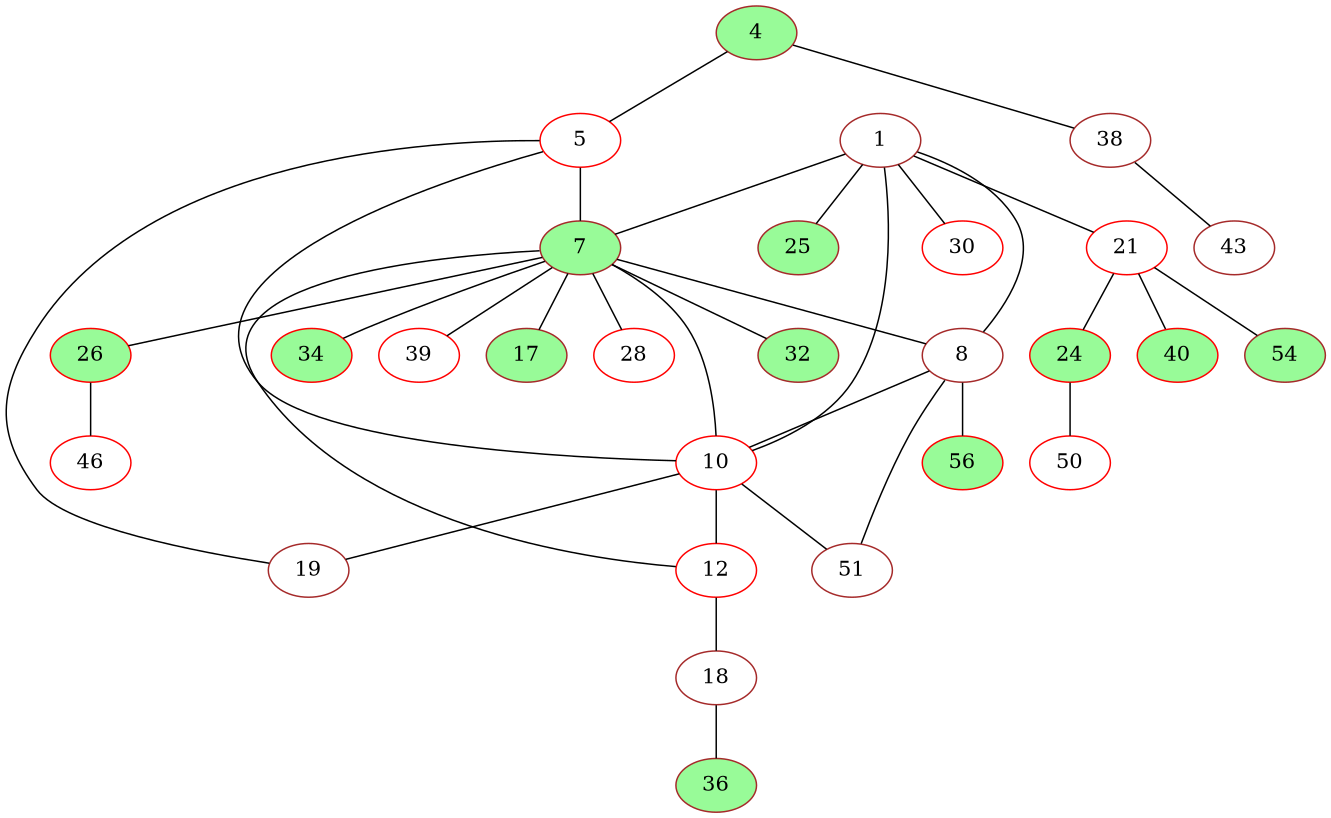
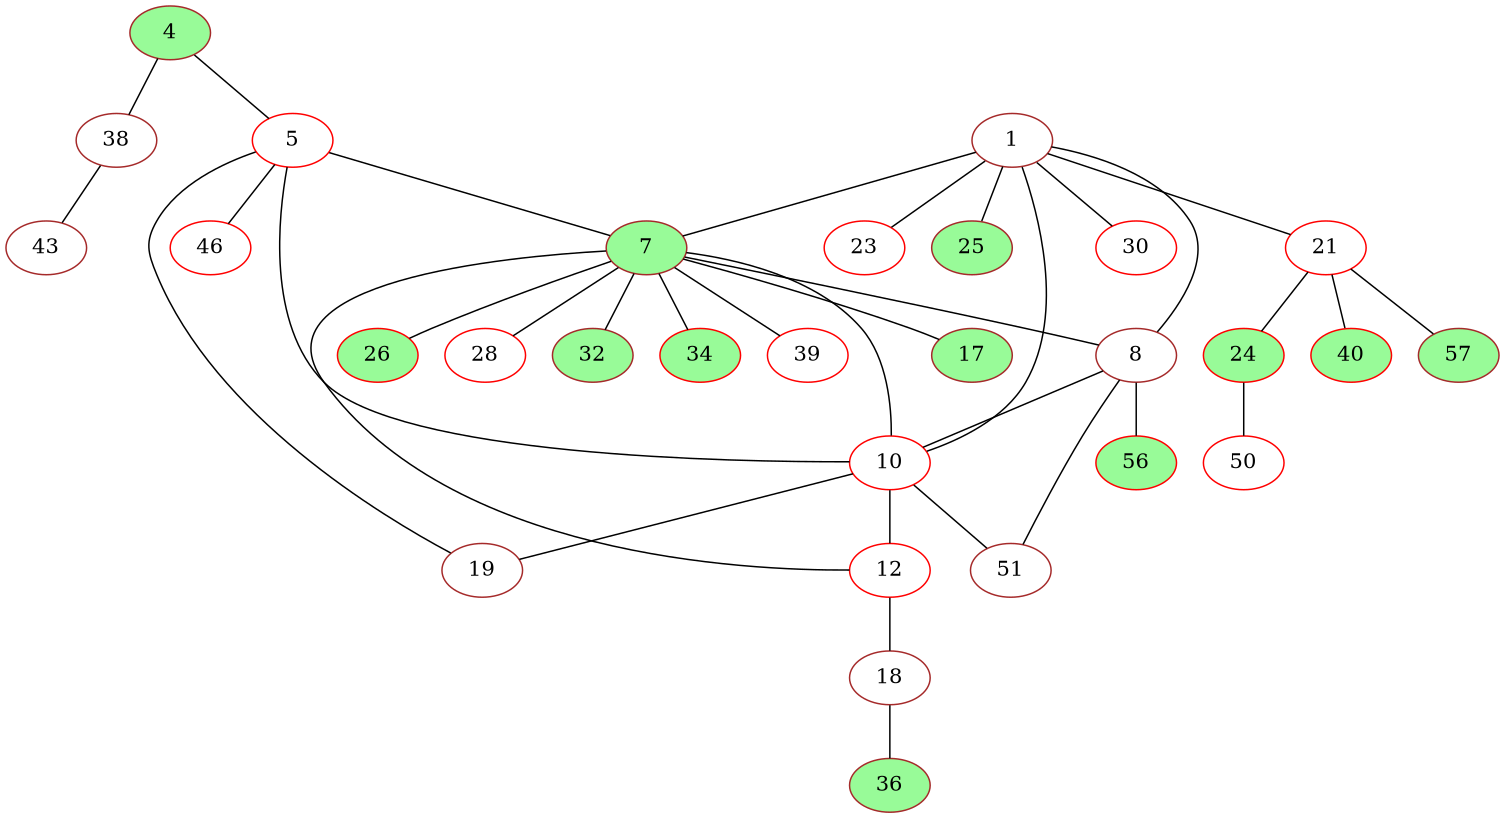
node "23": added
node "54": label "54" -> "57"
edge "26" -- "46": now "5" -- "46"
